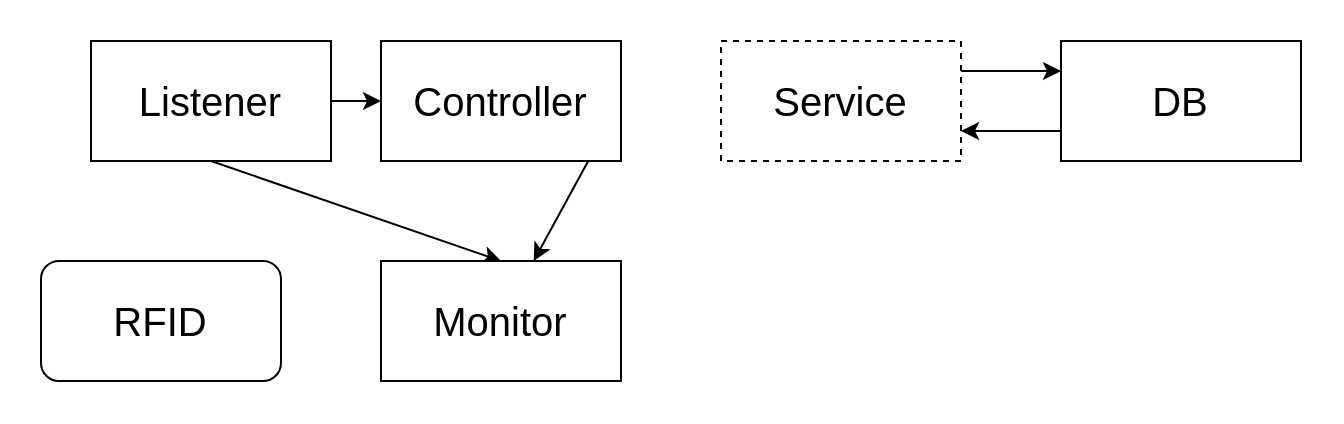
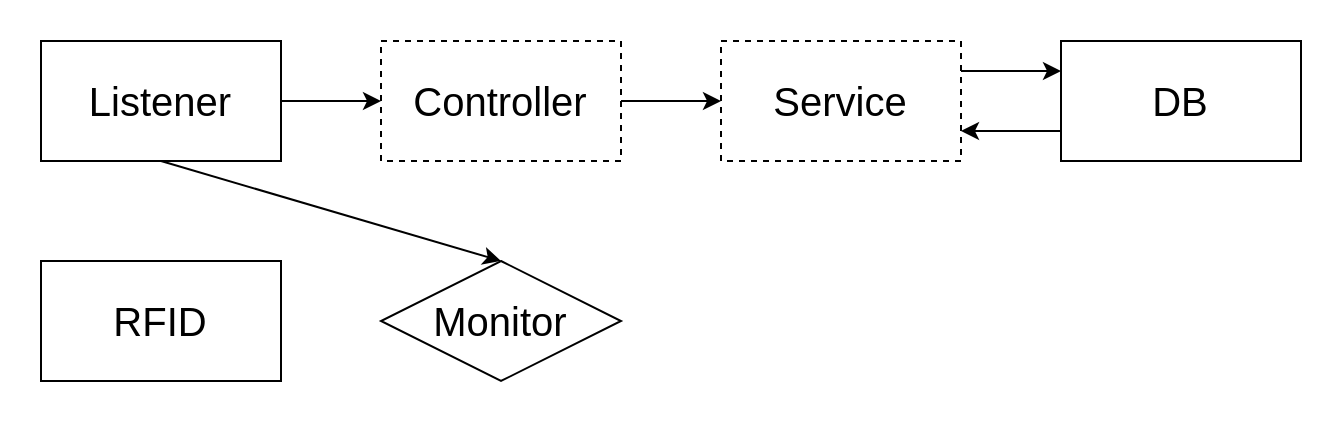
node "Listener": moved (211, 101) -> (161, 101)
node "Controller": style solid -> dashed
edge "Controller" -> "Monitor": now "Controller" -> "Service"
node "RFID": shape rounded rectangle -> rectangle
node "Monitor": shape rectangle -> diamond
